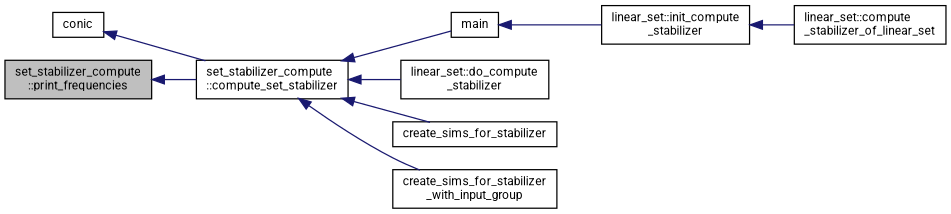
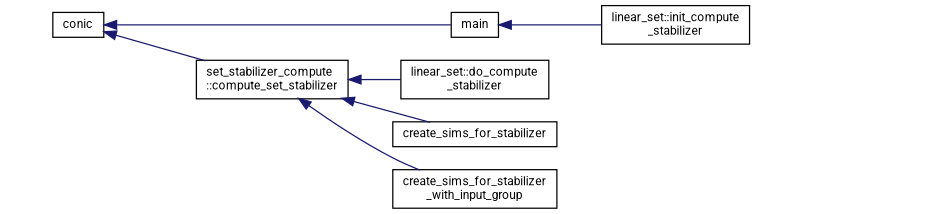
node "linear_set::compute _stabilizer_of_linear_set": removed
edge "main" -> "set_stabilizer_compute ::compute_set_stabilizer": now "main" -> "conic"
node "set_stabilizer_compute ::print_frequencies": removed
